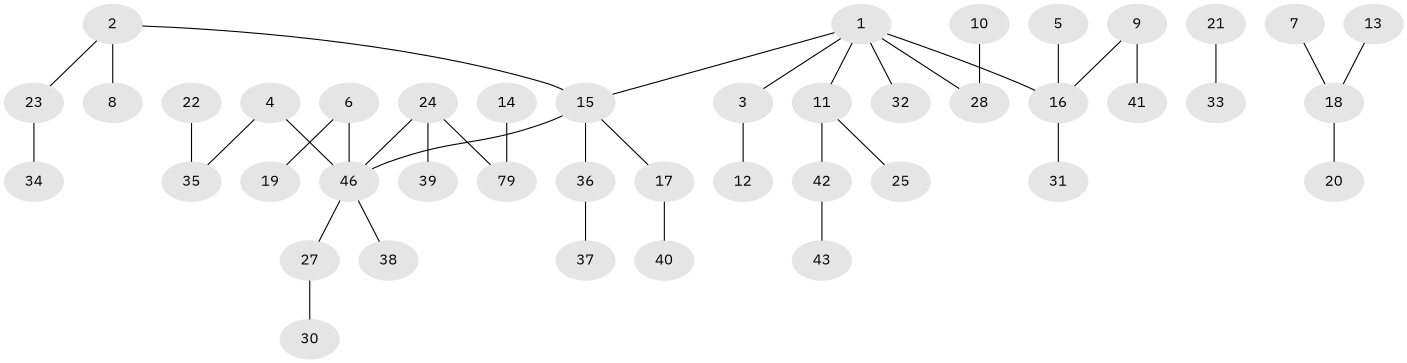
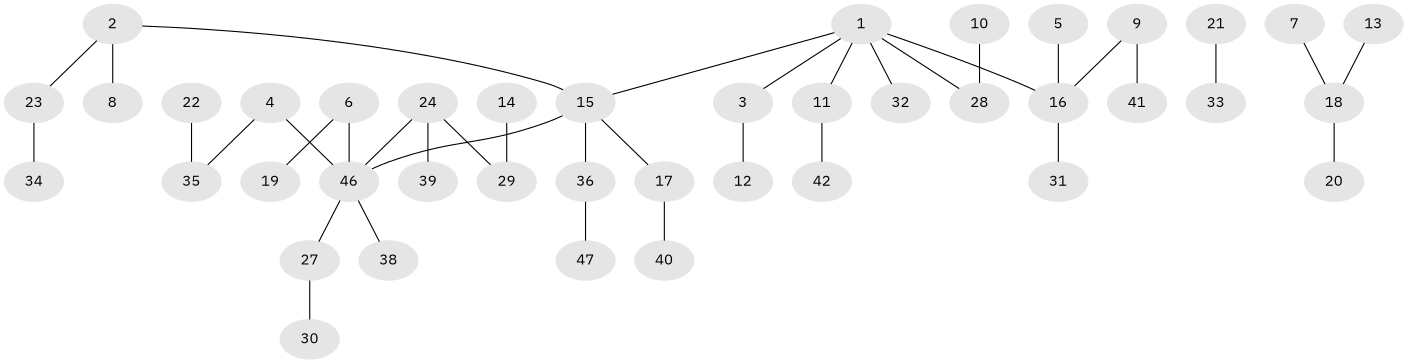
node "79": label "79" -> "29"
node "25": removed
node "37": label "37" -> "47"
node "43": removed
